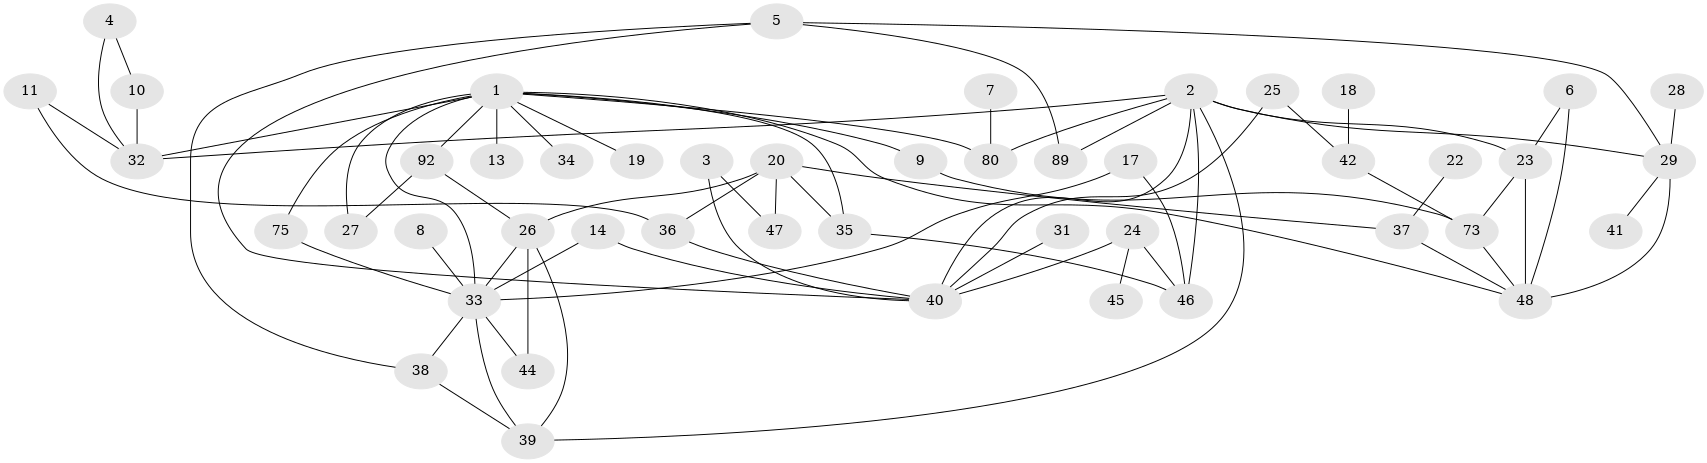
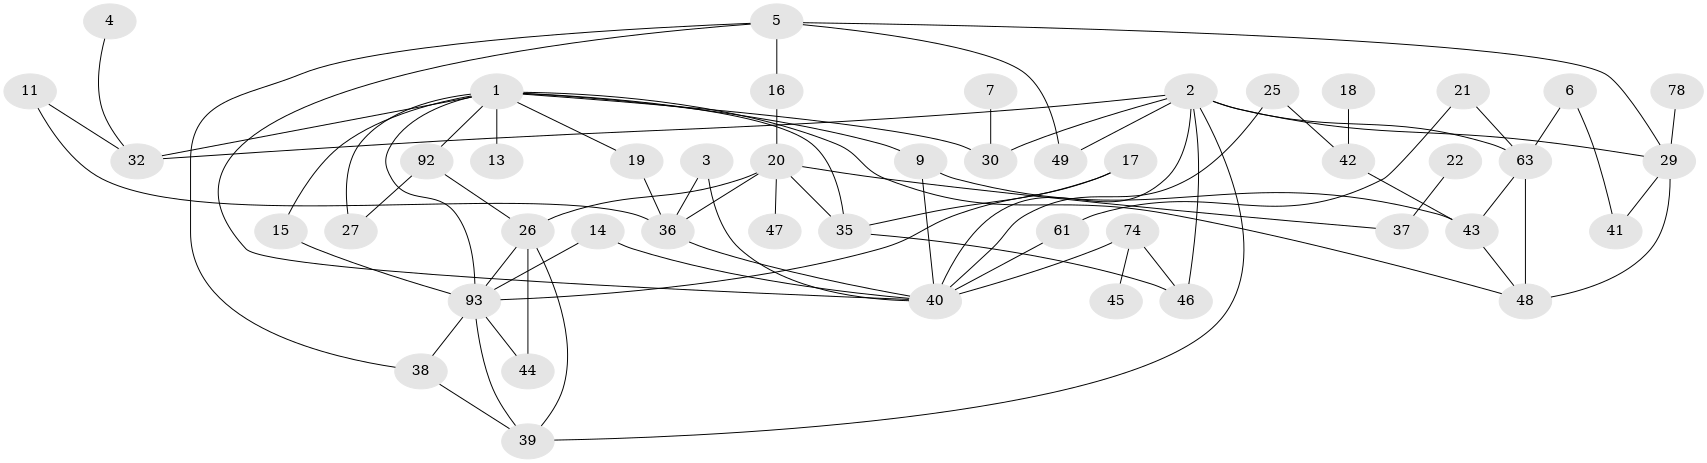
node "10": removed
node "16": added
node "21": added
node "28": label "28" -> "78"
node "34": removed
node "80": label "80" -> "30"
node "89": label "89" -> "49"
node "23": label "23" -> "63"
edge "19" -- "36": added
edge "3" -- "47": now "3" -- "36"
edge "6" -- "48": now "6" -- "41"
edge "9" -- "40": added
edge "17" -- "46": now "17" -- "35"
node "75": label "75" -> "15"
node "8": removed
node "31": label "31" -> "61"
node "24": label "24" -> "74"
node "73": label "73" -> "43"
edge "37" -- "48": removed
node "33": label "33" -> "93"
